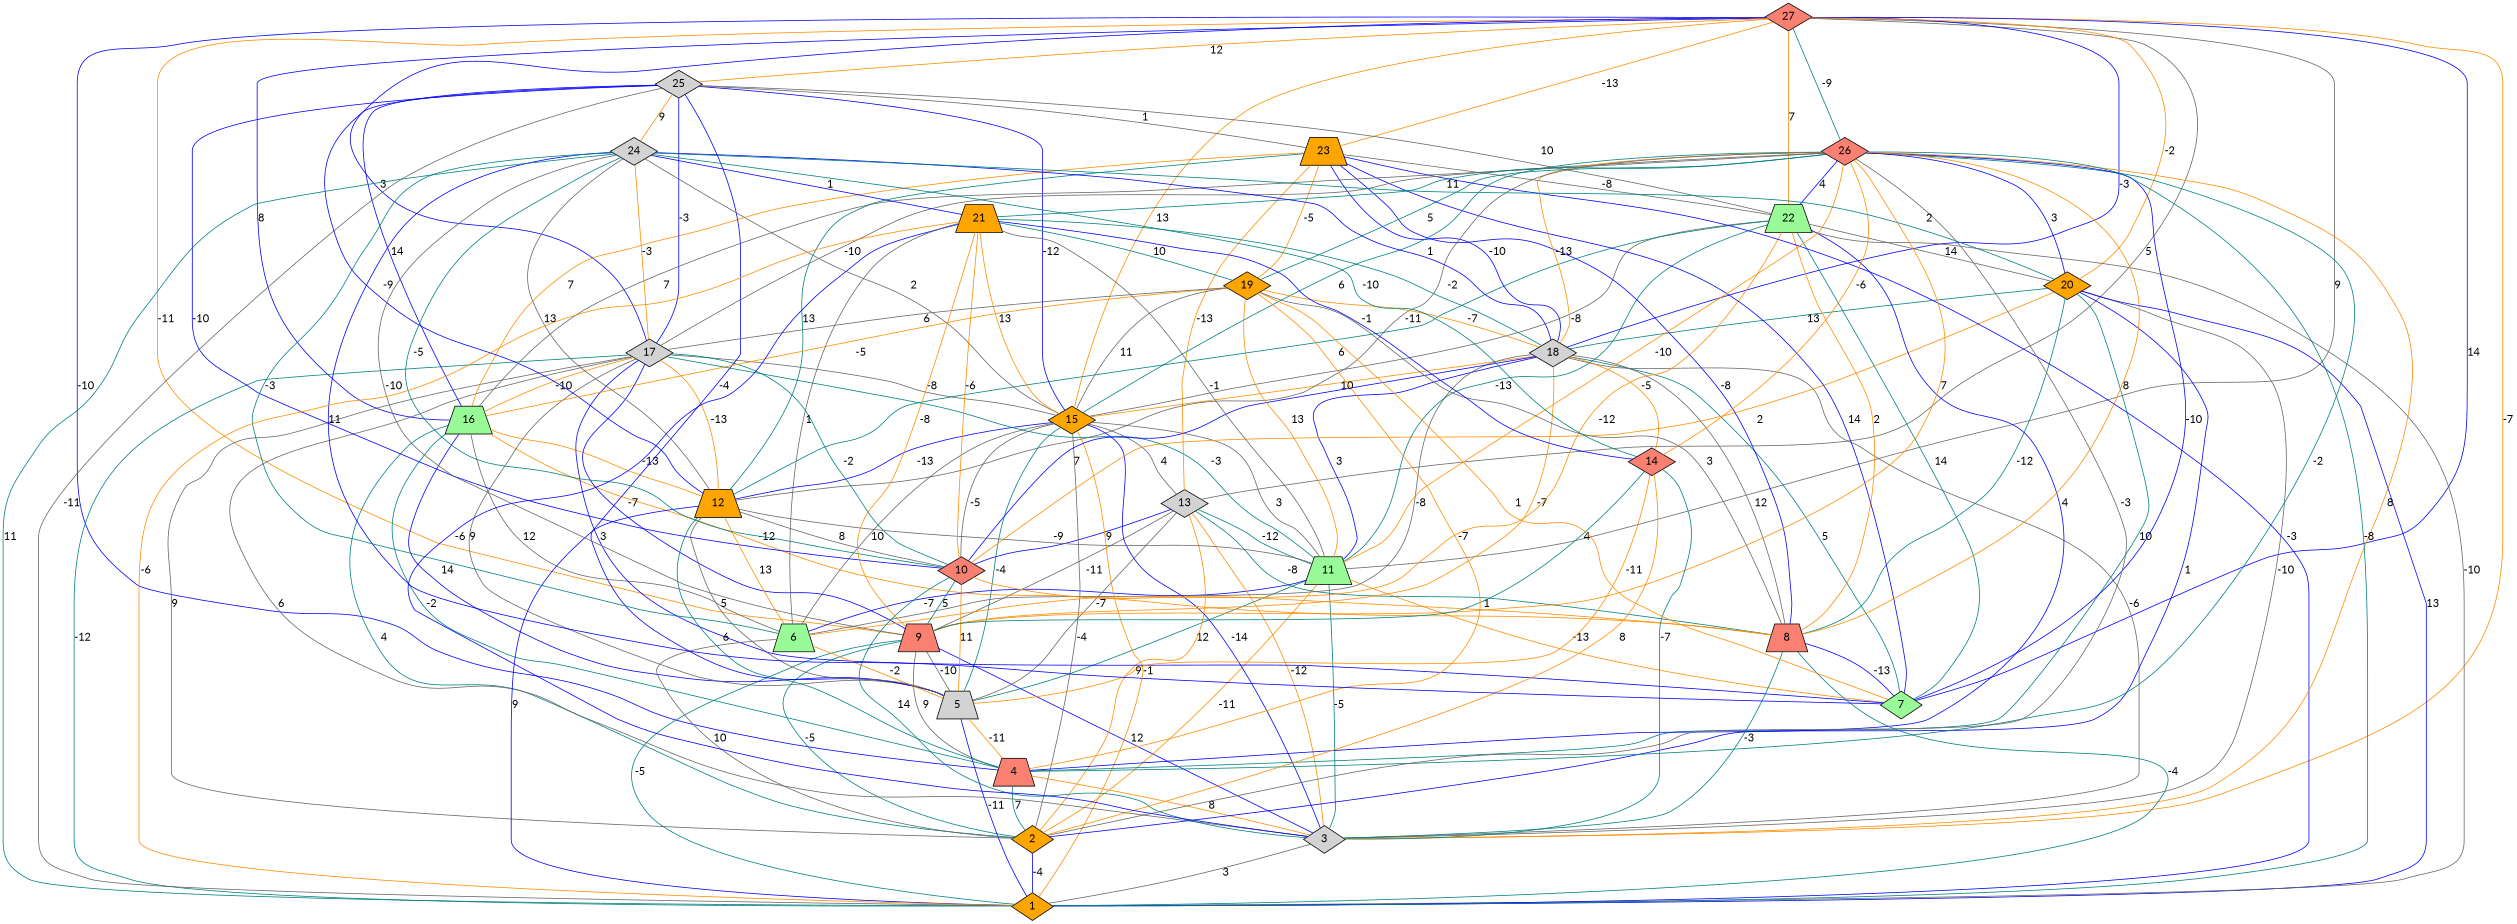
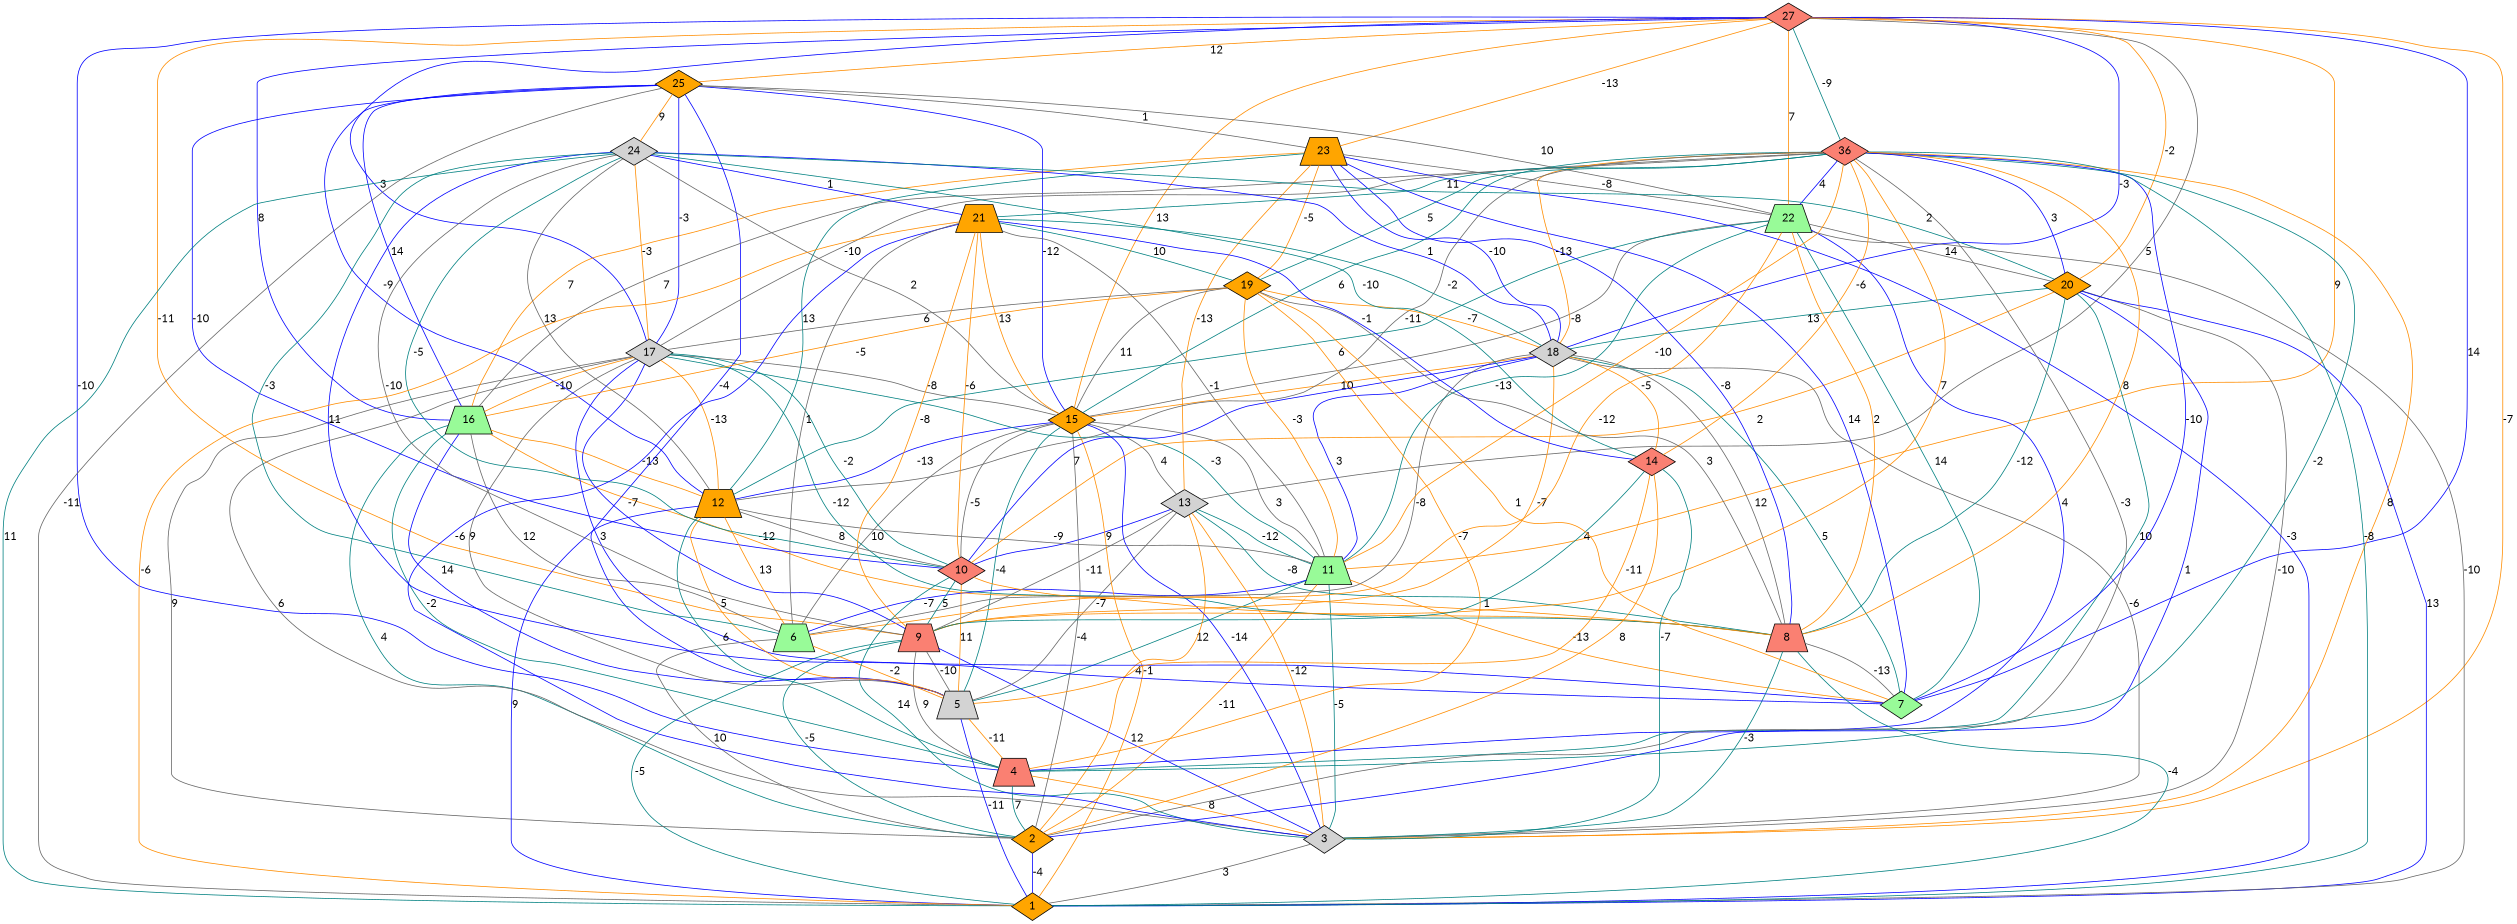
node "25": fillcolor lightgrey -> orange
node "26": label "26" -> "36"
edge "27" -- "11": color gray40 -> darkorange
edge "19" -- "11": label "13" -> "-3"
edge "12" -- "5": color gray40 -> darkorange
edge "8" -- "7": color blue -> gray40
edge "13" -- "2": label "9" -> "4"
edge "17" -- "1": now "17" -- "8"
